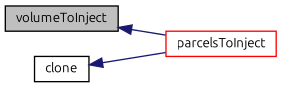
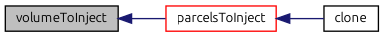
edge "parcelsToInject" -> "clone": reversed
